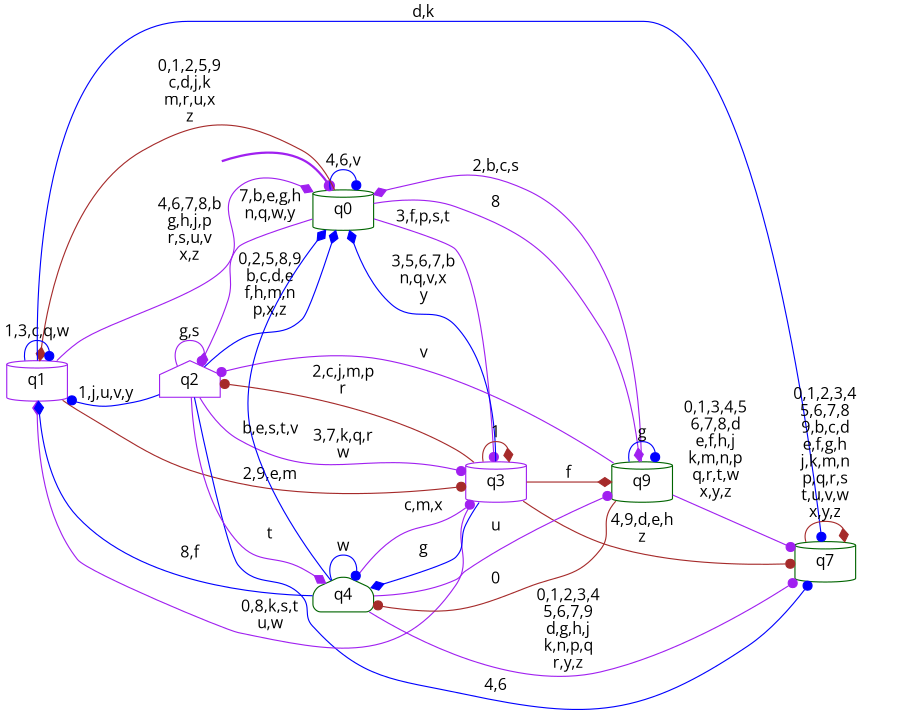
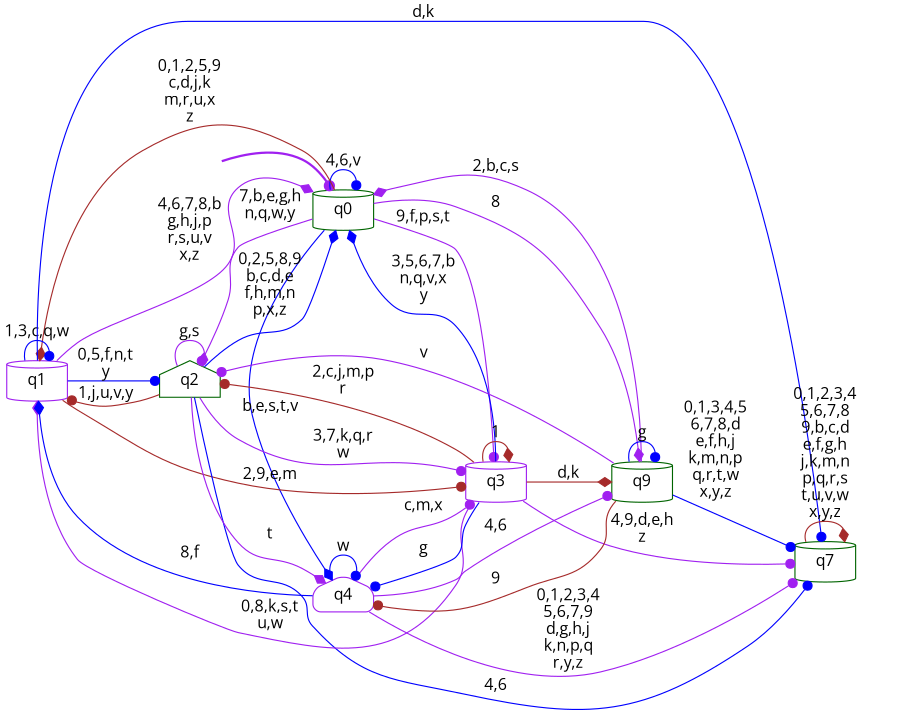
edge "q0" -> "q3": label "3,f,p,s,t" -> "9,f,p,s,t"
edge "q1" -> "q2": added, label "0,5,f,n,t y"
node "q2": color purple -> darkgreen
edge "q2" -> "q1": color blue -> brown
edge "q4" -> "q0": reversed
edge "q3" -> "q9": label "f" -> "d,k"
edge "q9" -> "q7": color purple -> blue
edge "q4" -> "q9": label "u" -> "4,6"
edge "q3" -> "q7": color brown -> purple
edge "q3" -> "q4": arrowhead diamond -> dot
edge "q9" -> "q4": label "0" -> "9"
node "q4": color darkgreen -> purple
